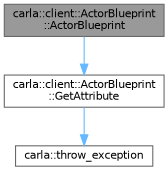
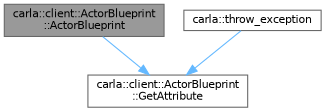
edge "carla::client::ActorBlueprint ::GetAttribute" -> "carla::throw_exception": reversed
